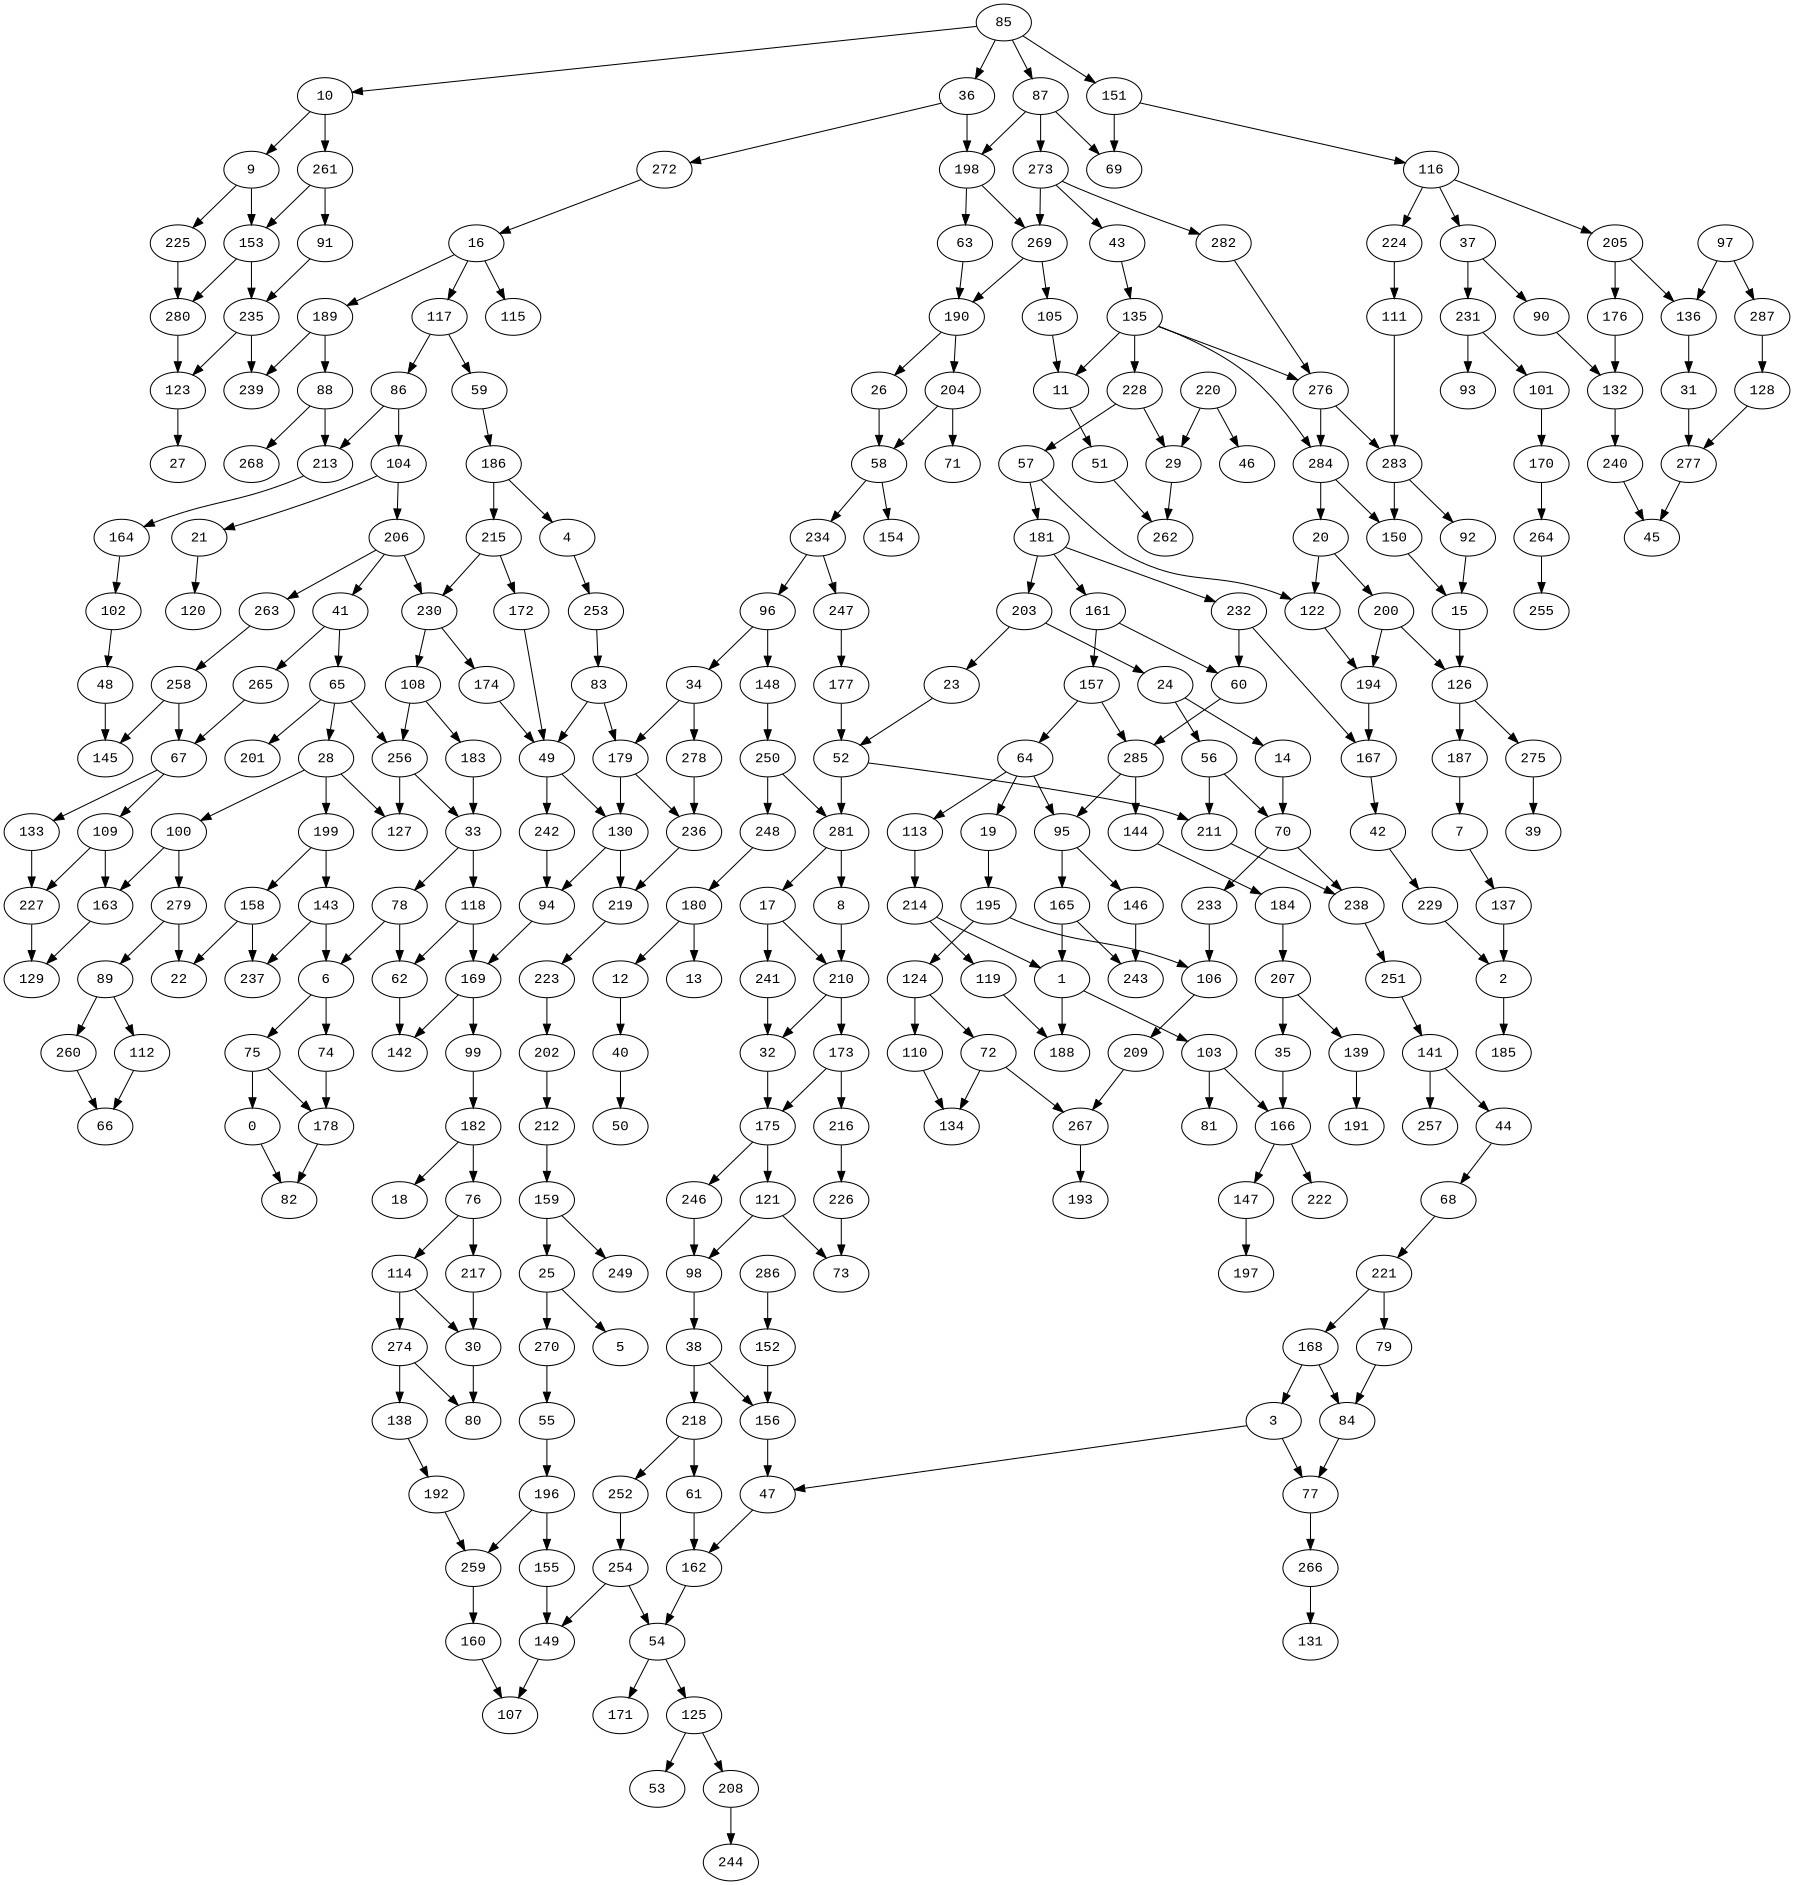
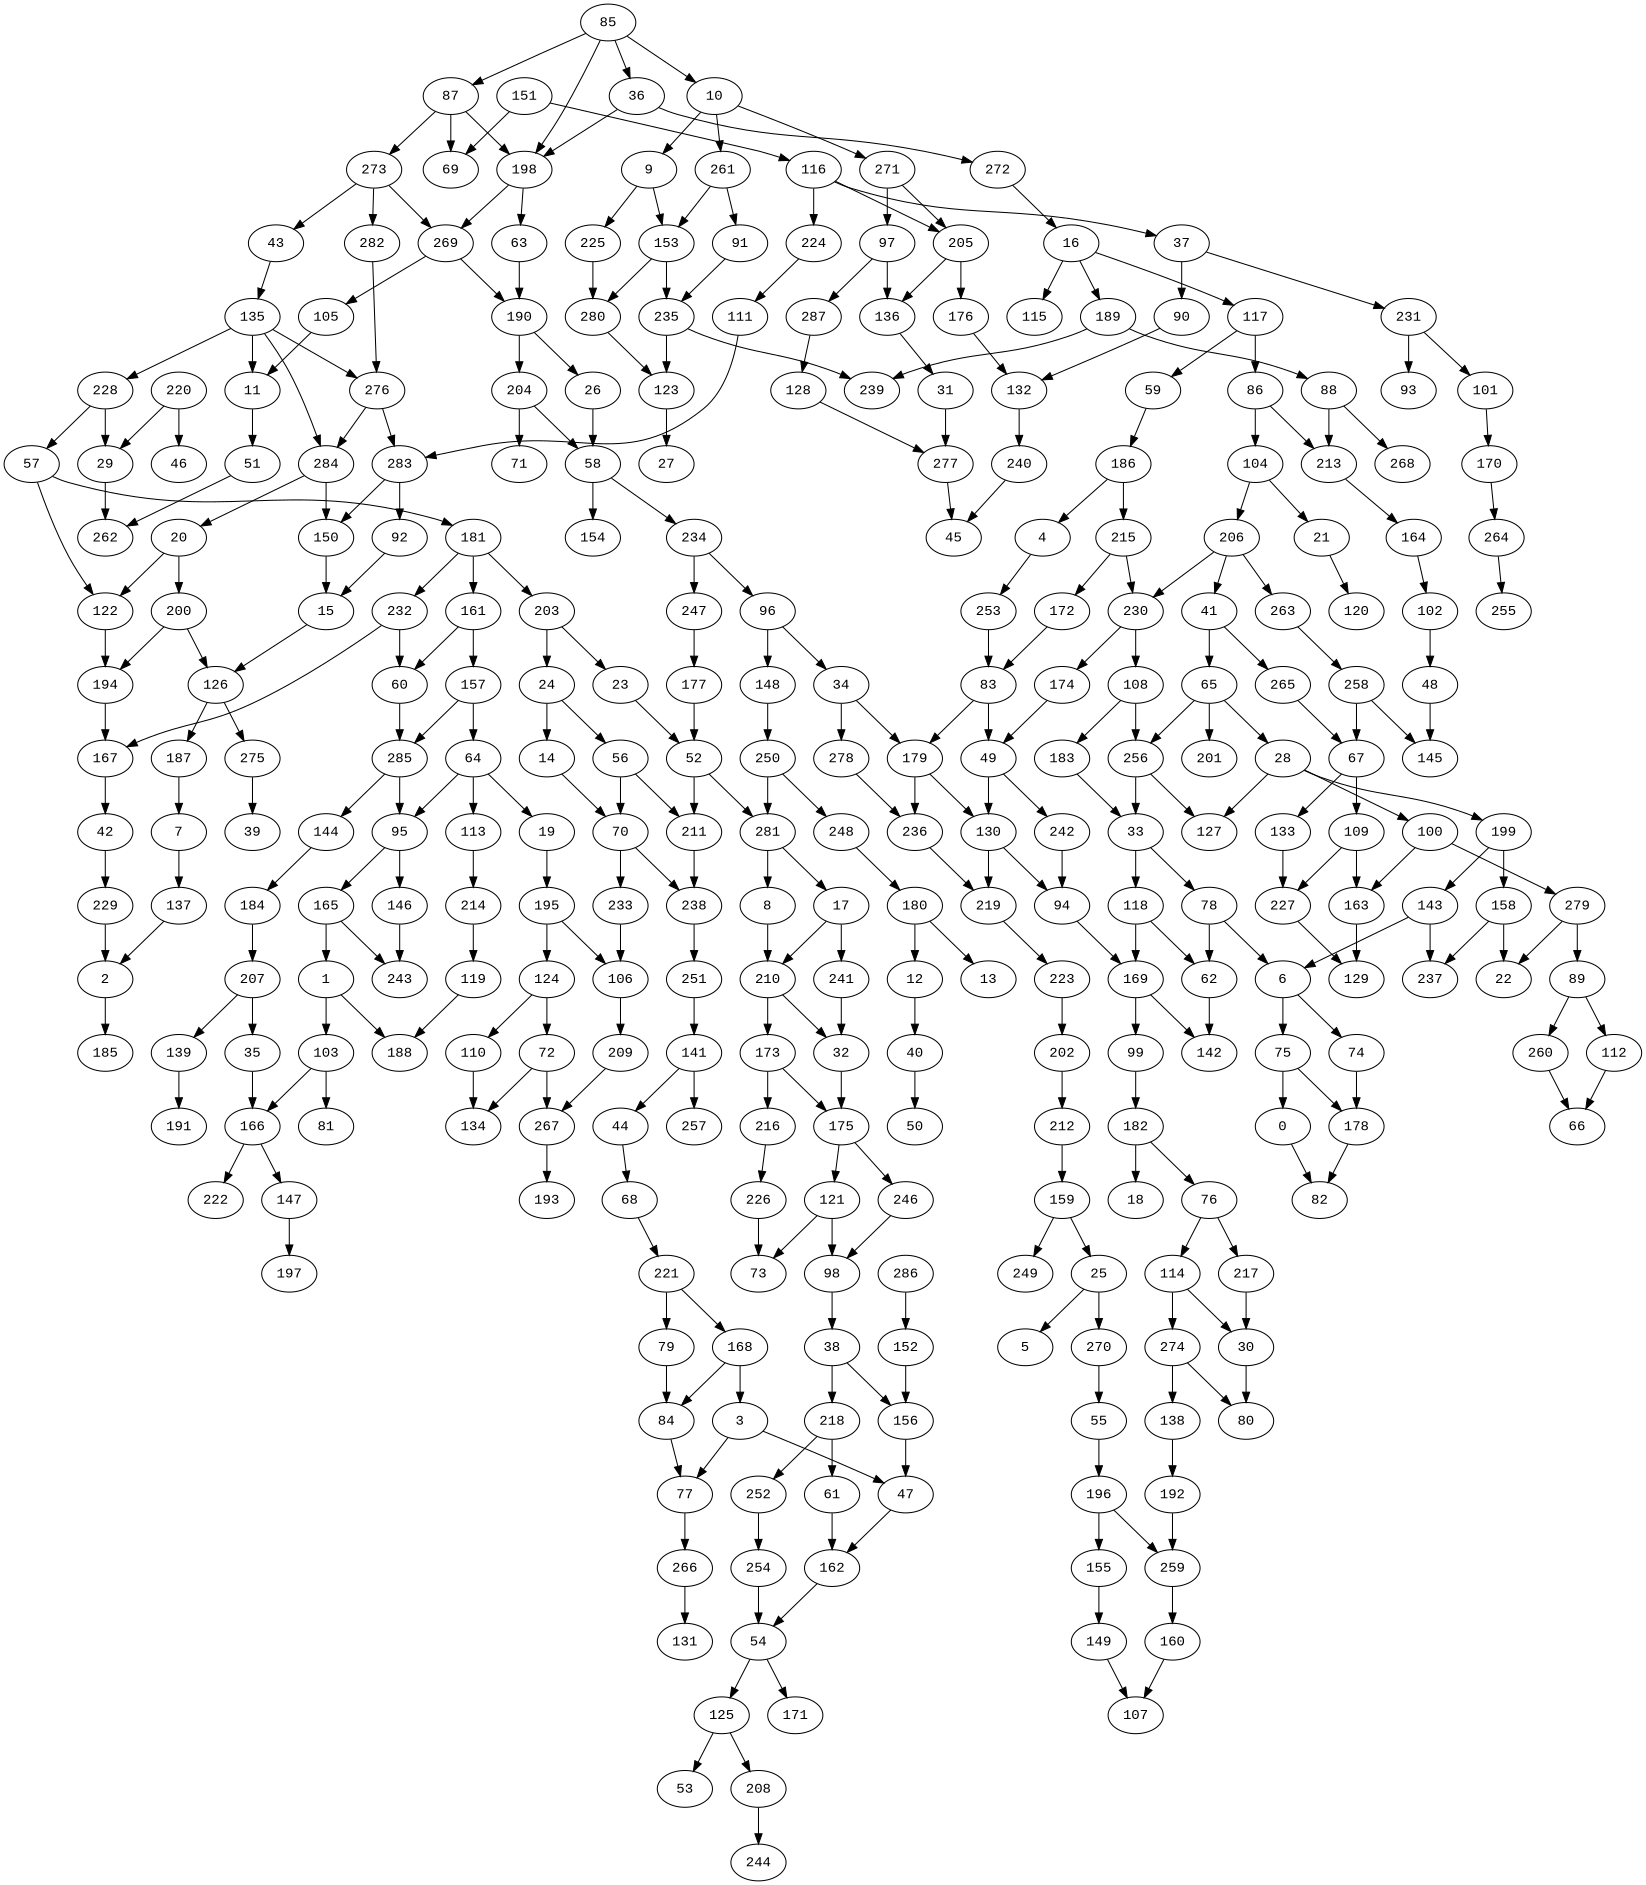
edge "85" -> "151": now "85" -> "198"
node "271": added
edge "172" -> "49": now "172" -> "83"
edge "214" -> "1": removed
edge "254" -> "149": removed
